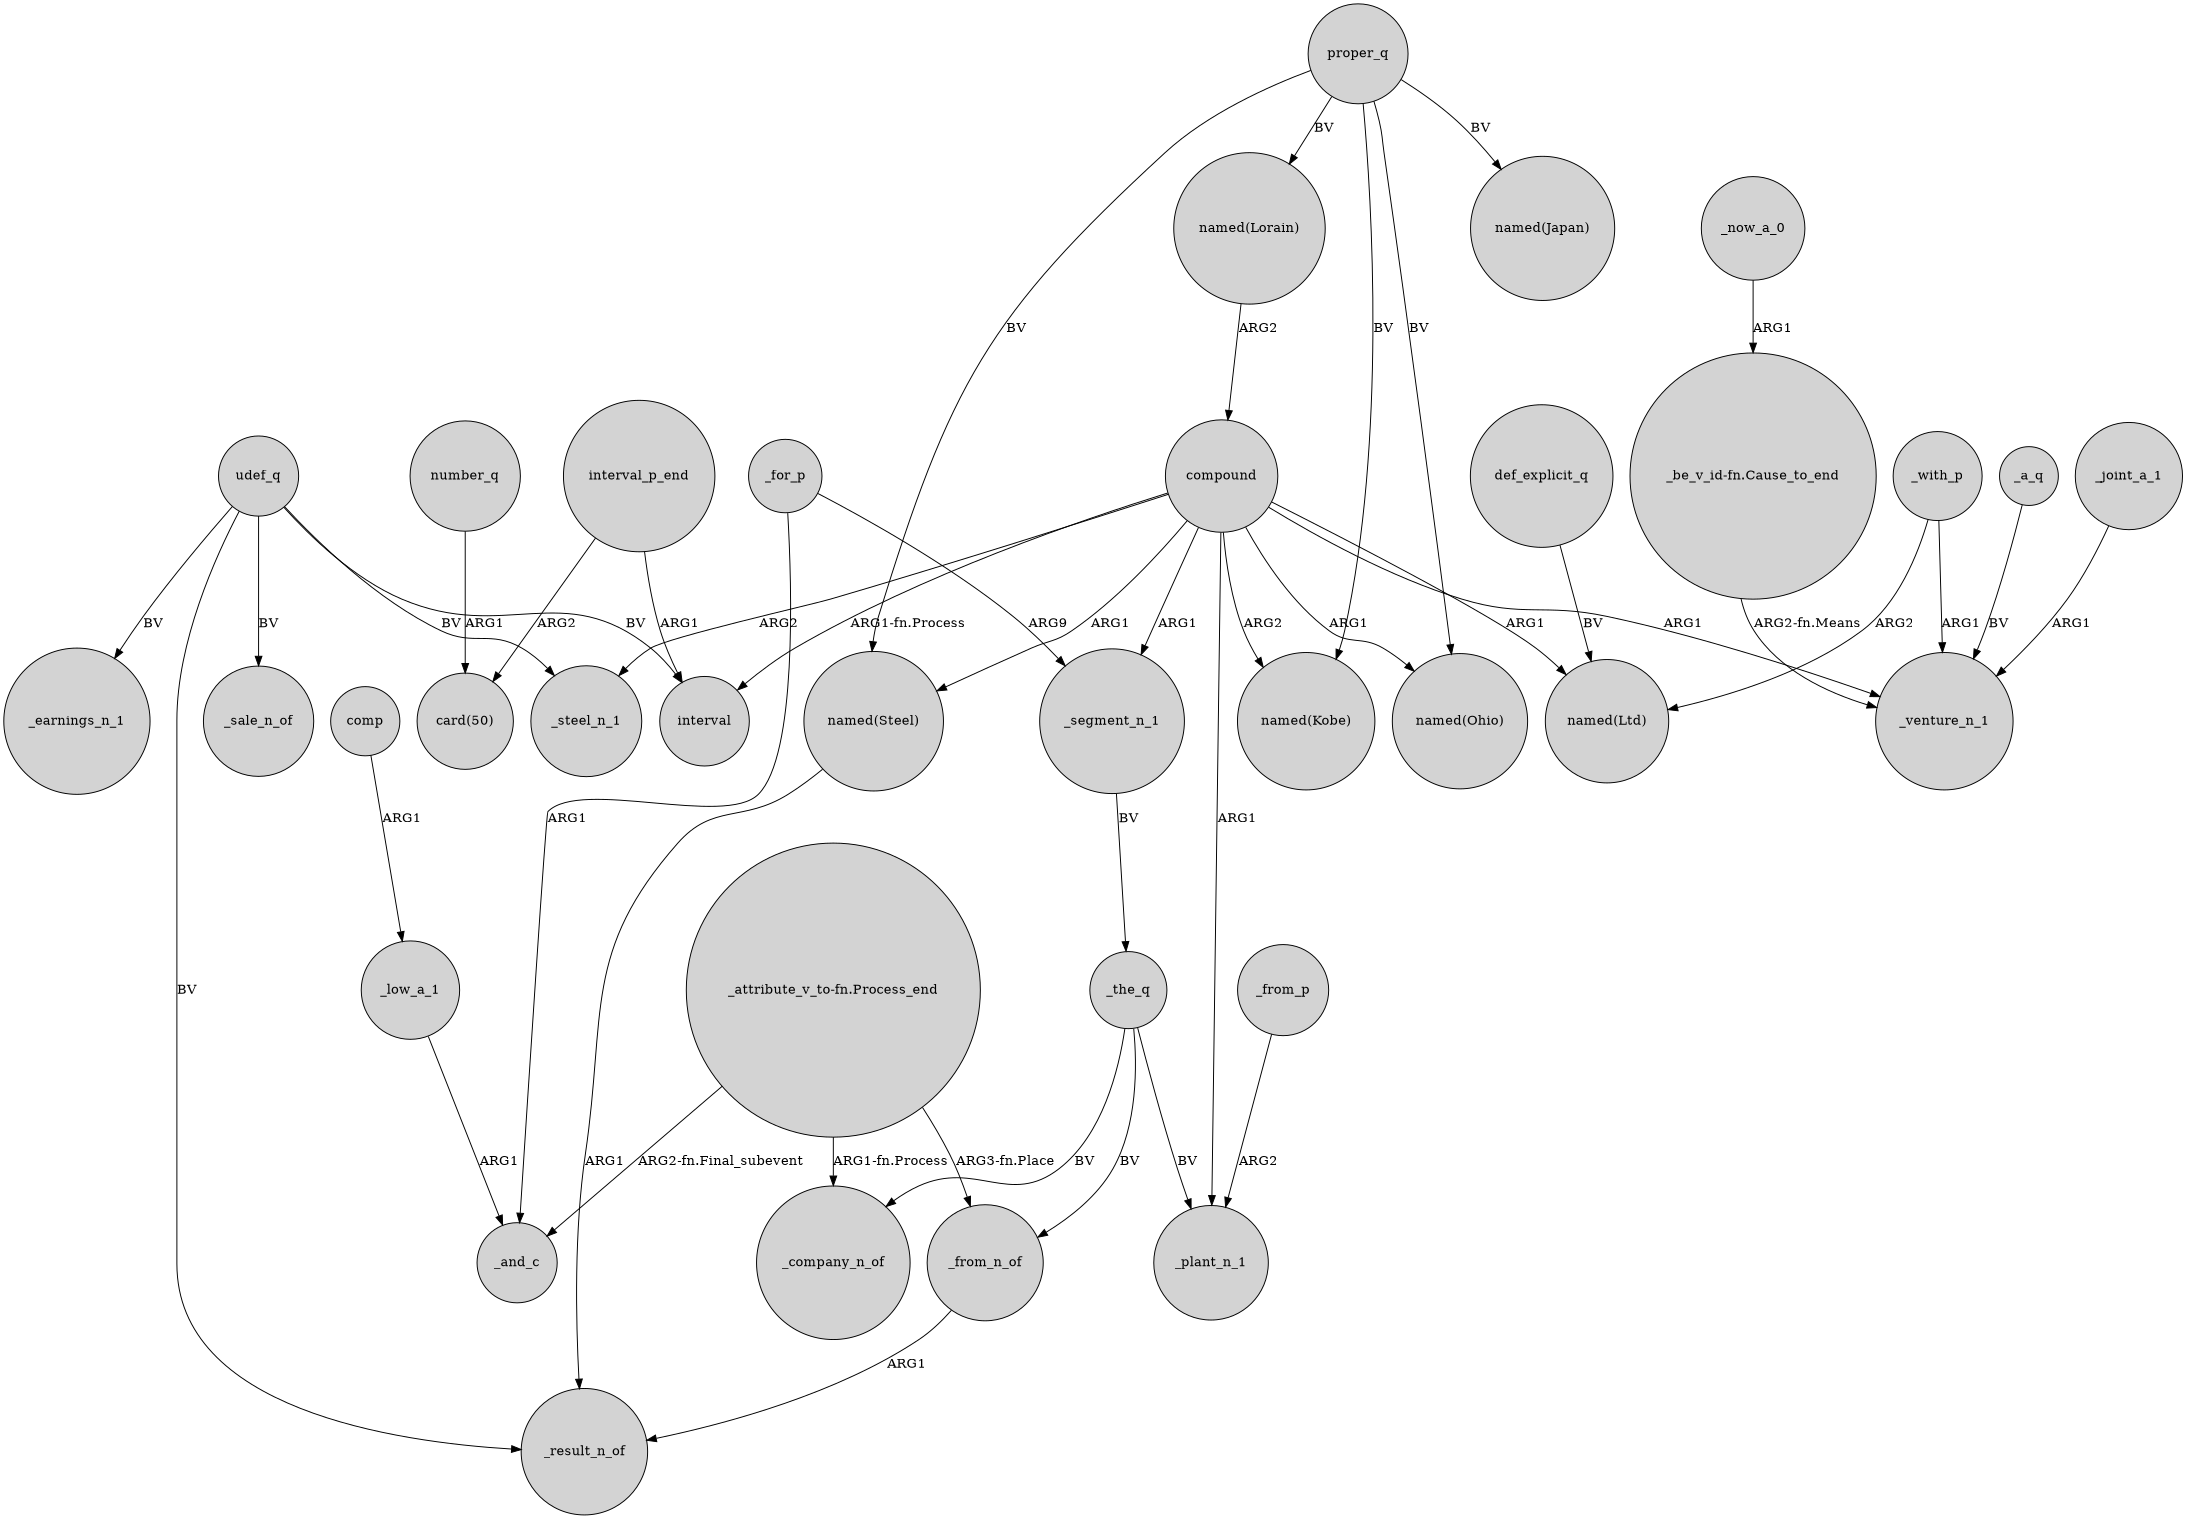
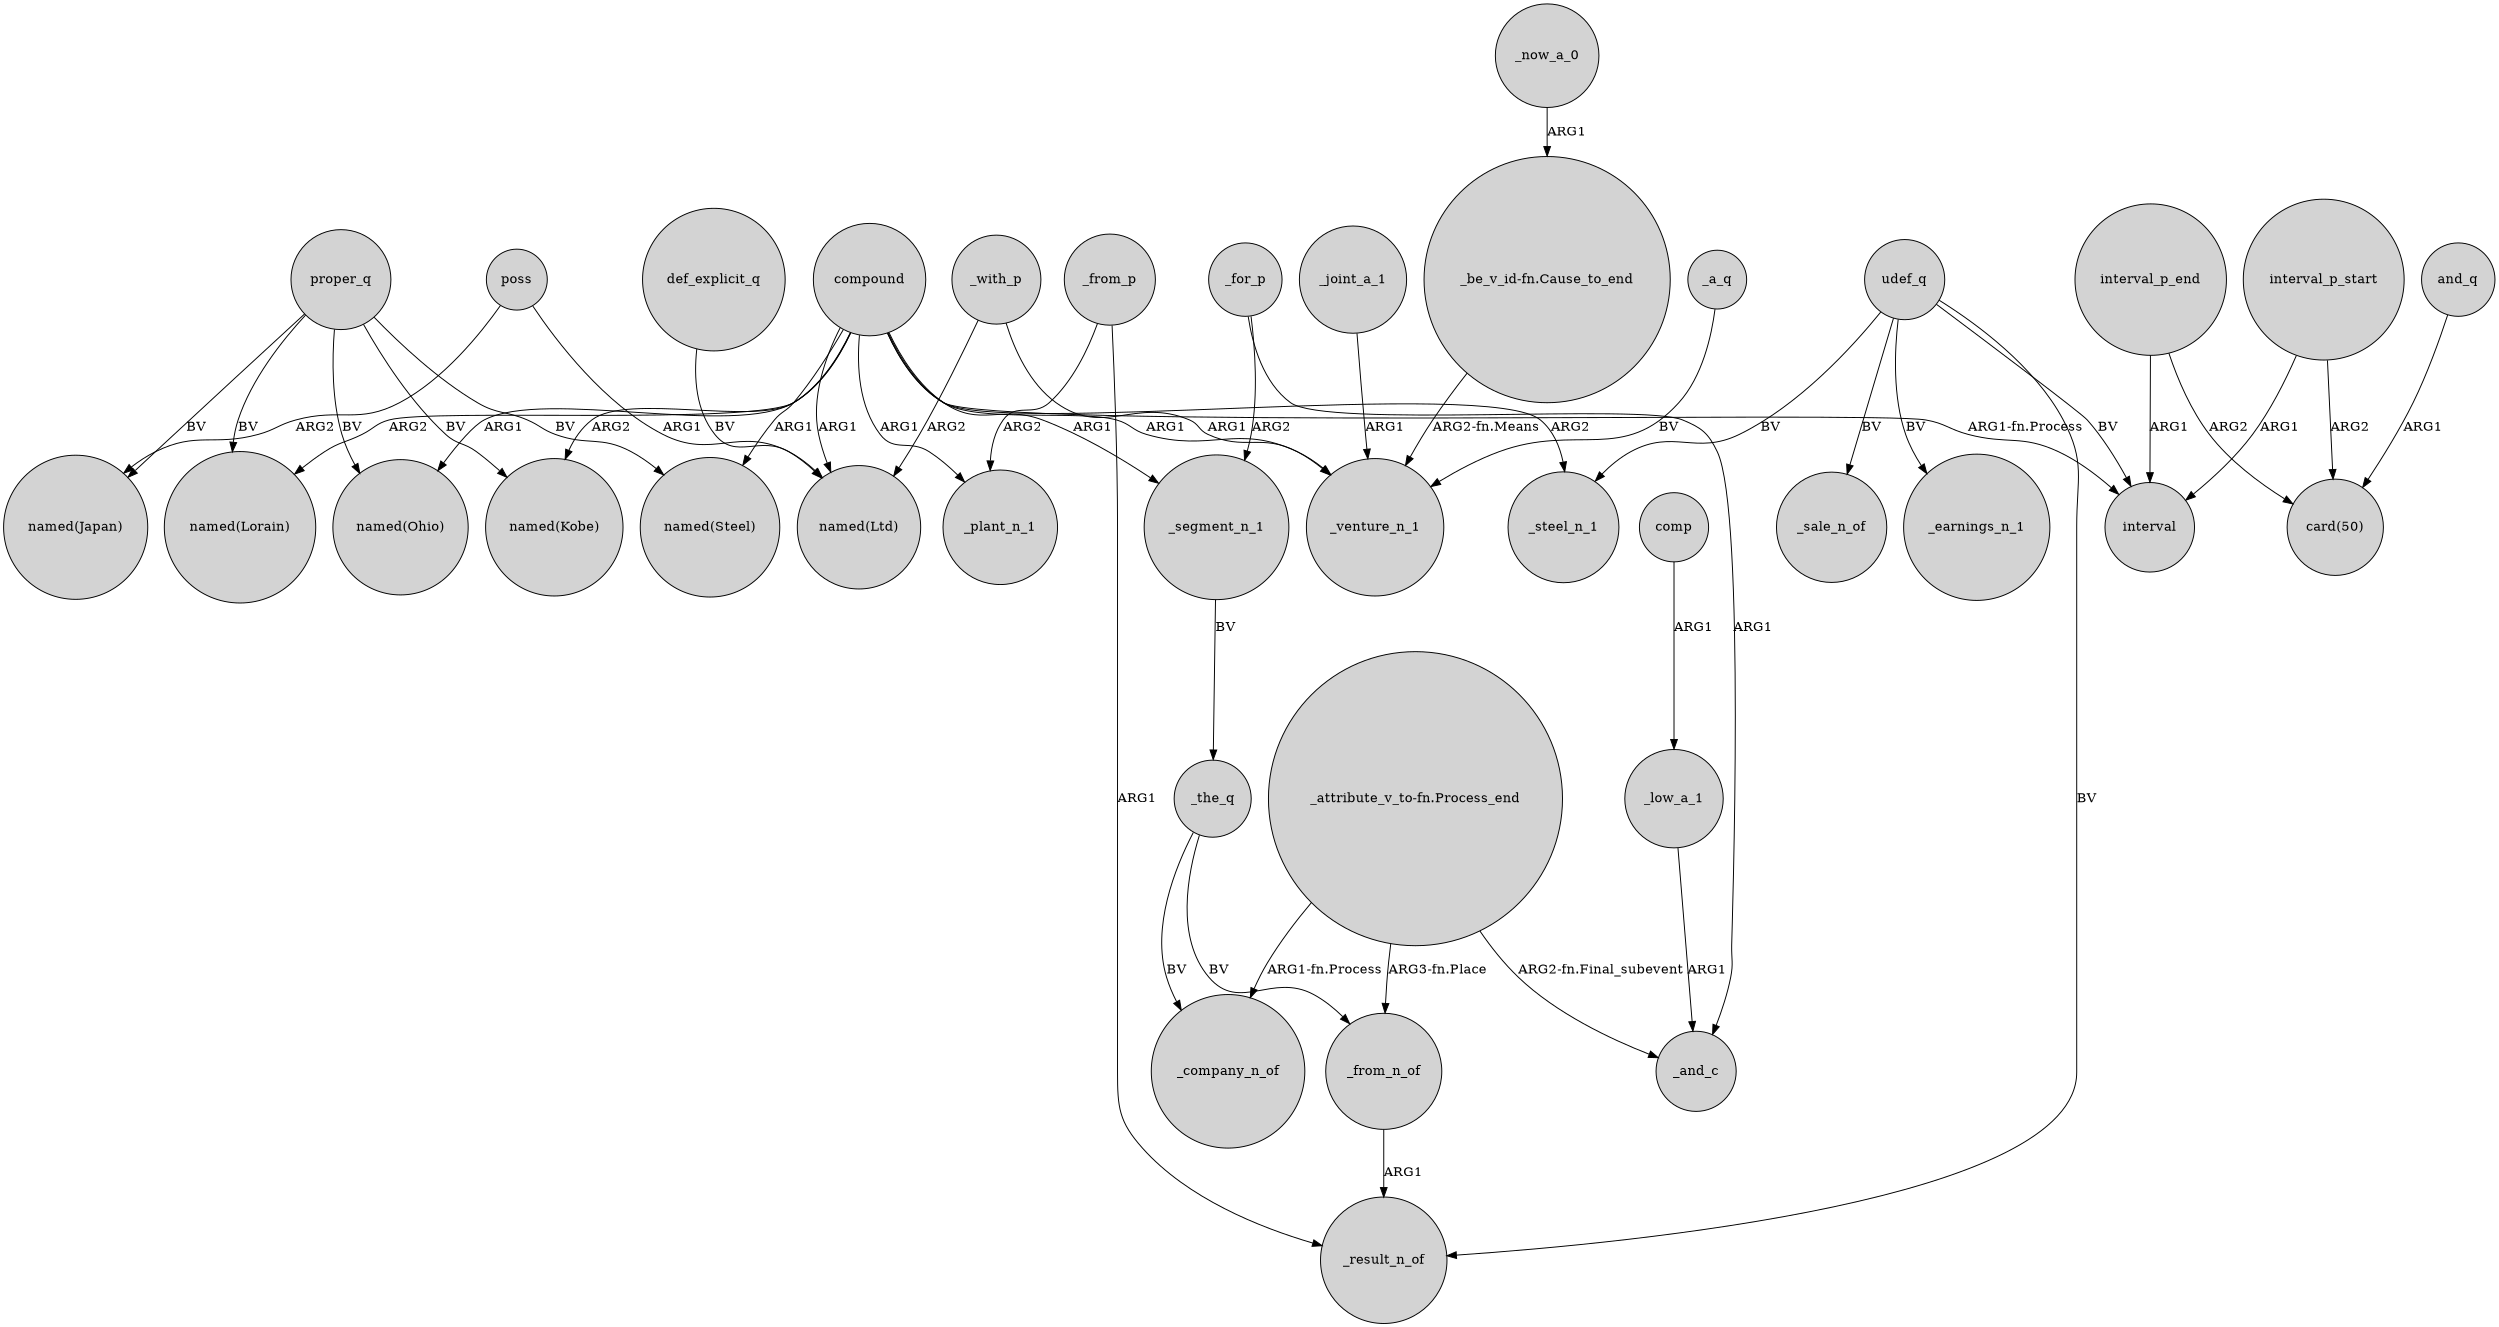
node "poss": added
node "interval_p_start": added
edge "named(Lorain)" -> "compound": reversed
node "number_q": label "number_q" -> "and_q"
edge "_for_p" -> "_segment_n_1": label "ARG9" -> "ARG2"
edge "named(Steel)" -> "_result_n_of": now "_from_p" -> "_result_n_of"
edge "_the_q" -> "_plant_n_1": removed, label "BV"
